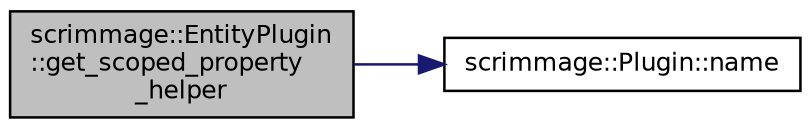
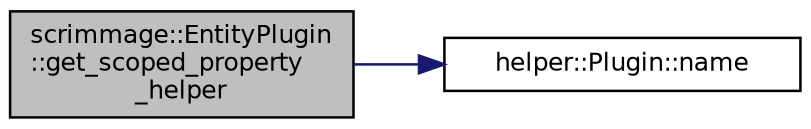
node "scrimmage::Plugin::name": label "scrimmage::Plugin::name" -> "helper::Plugin::name"
